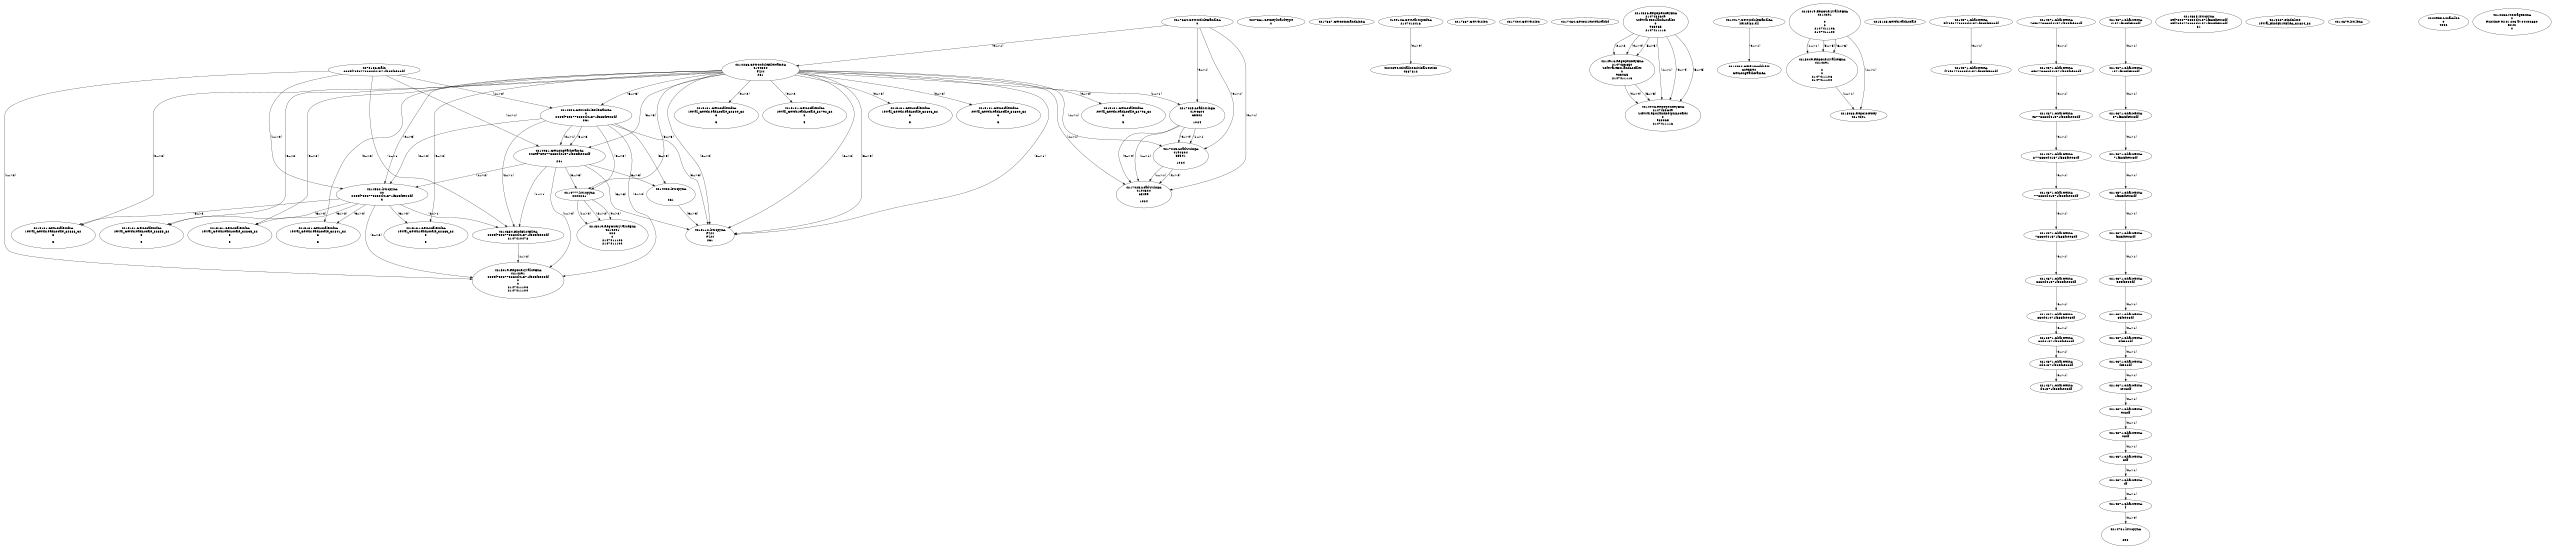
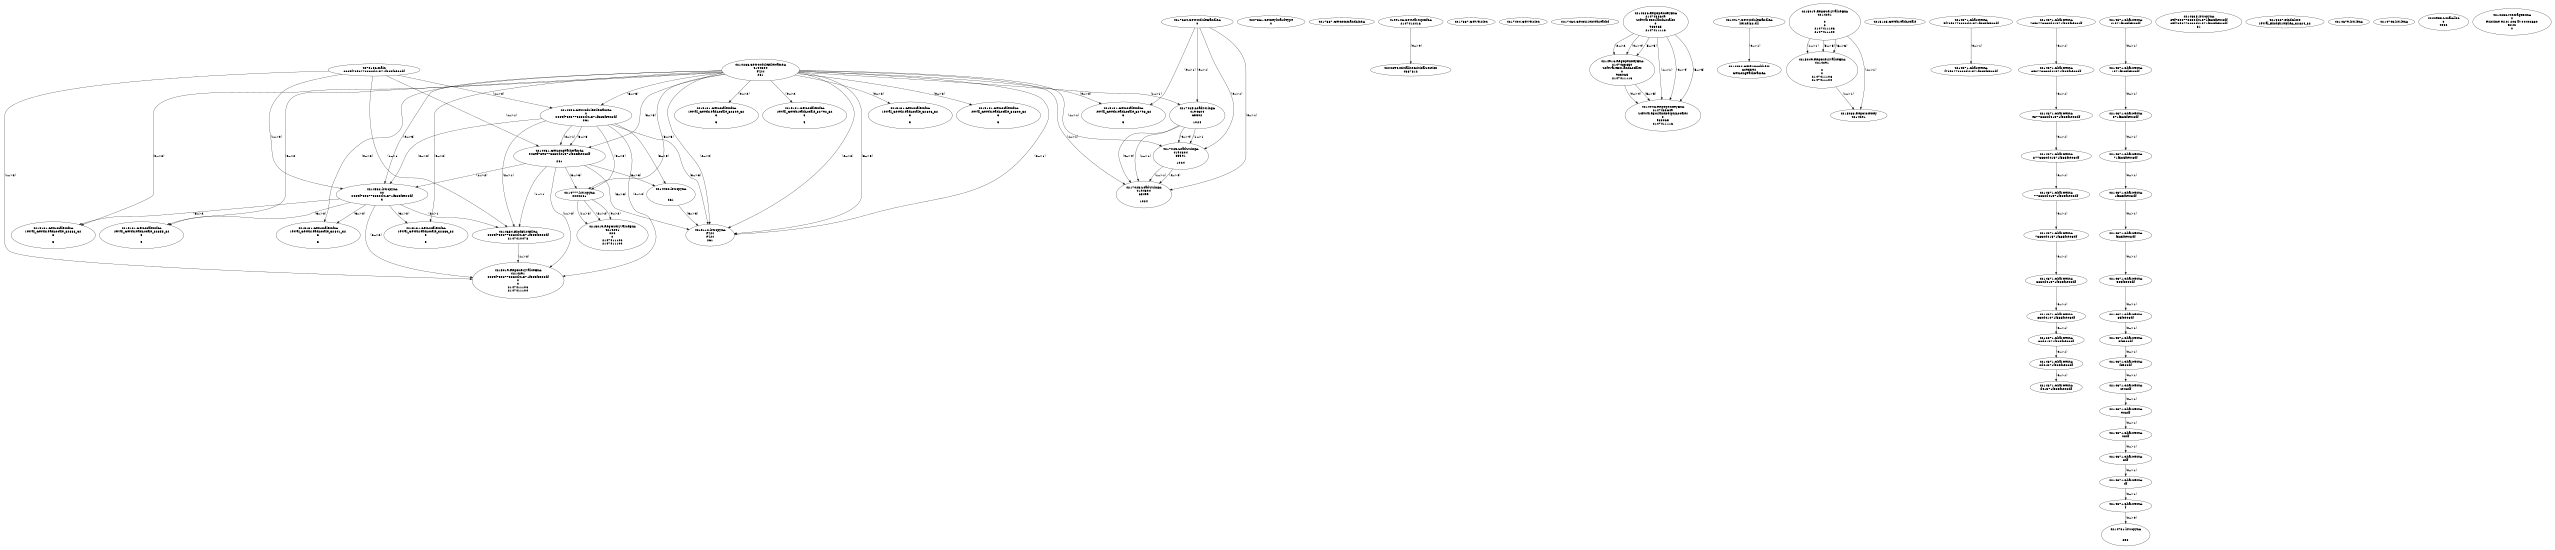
node "4214743.lstrlenA": added
edge "4217684.GetModuleHandleA 0" -> "4214286.GetModuleFileNameA 4194304 PZM 261": now "4217684.GetModuleHandleA 0" -> "4215131.GetLocaleInfoA retval_GetThreadLocale_32793_32 3 5"
node "4215131.GetLocaleInfoA retval_GetThreadLocale_32835_32 3 5": removed
